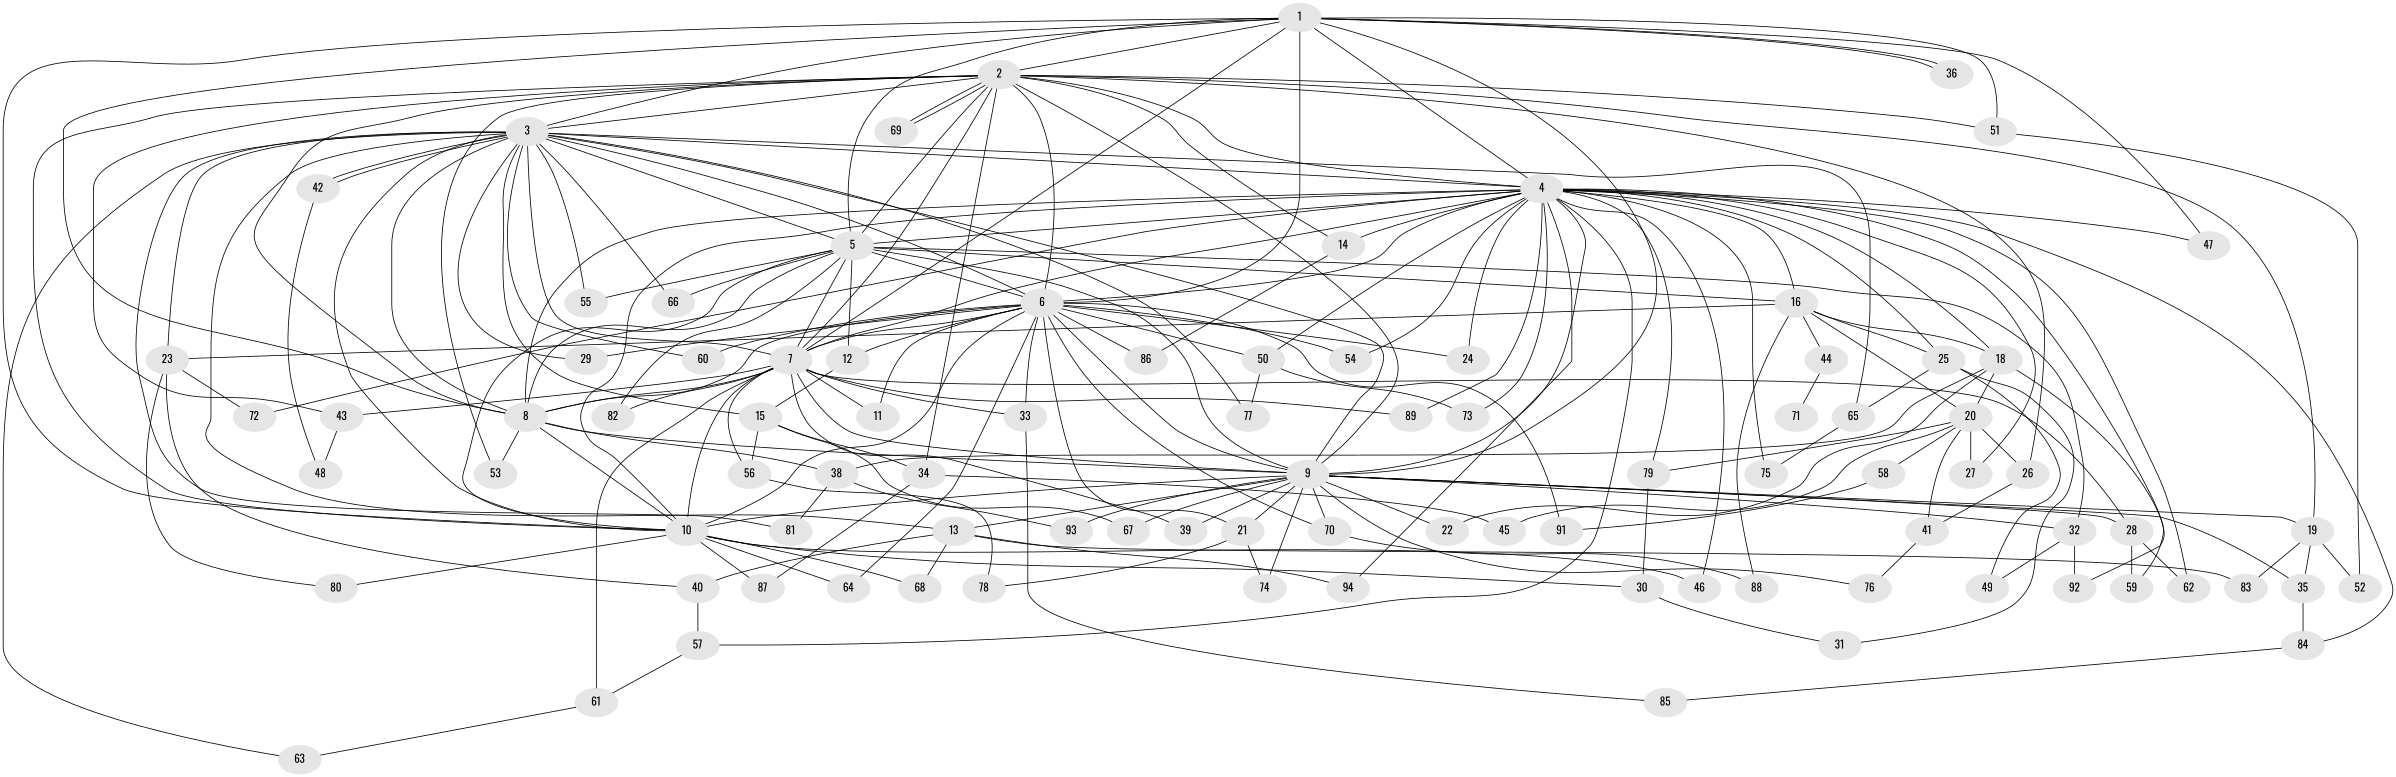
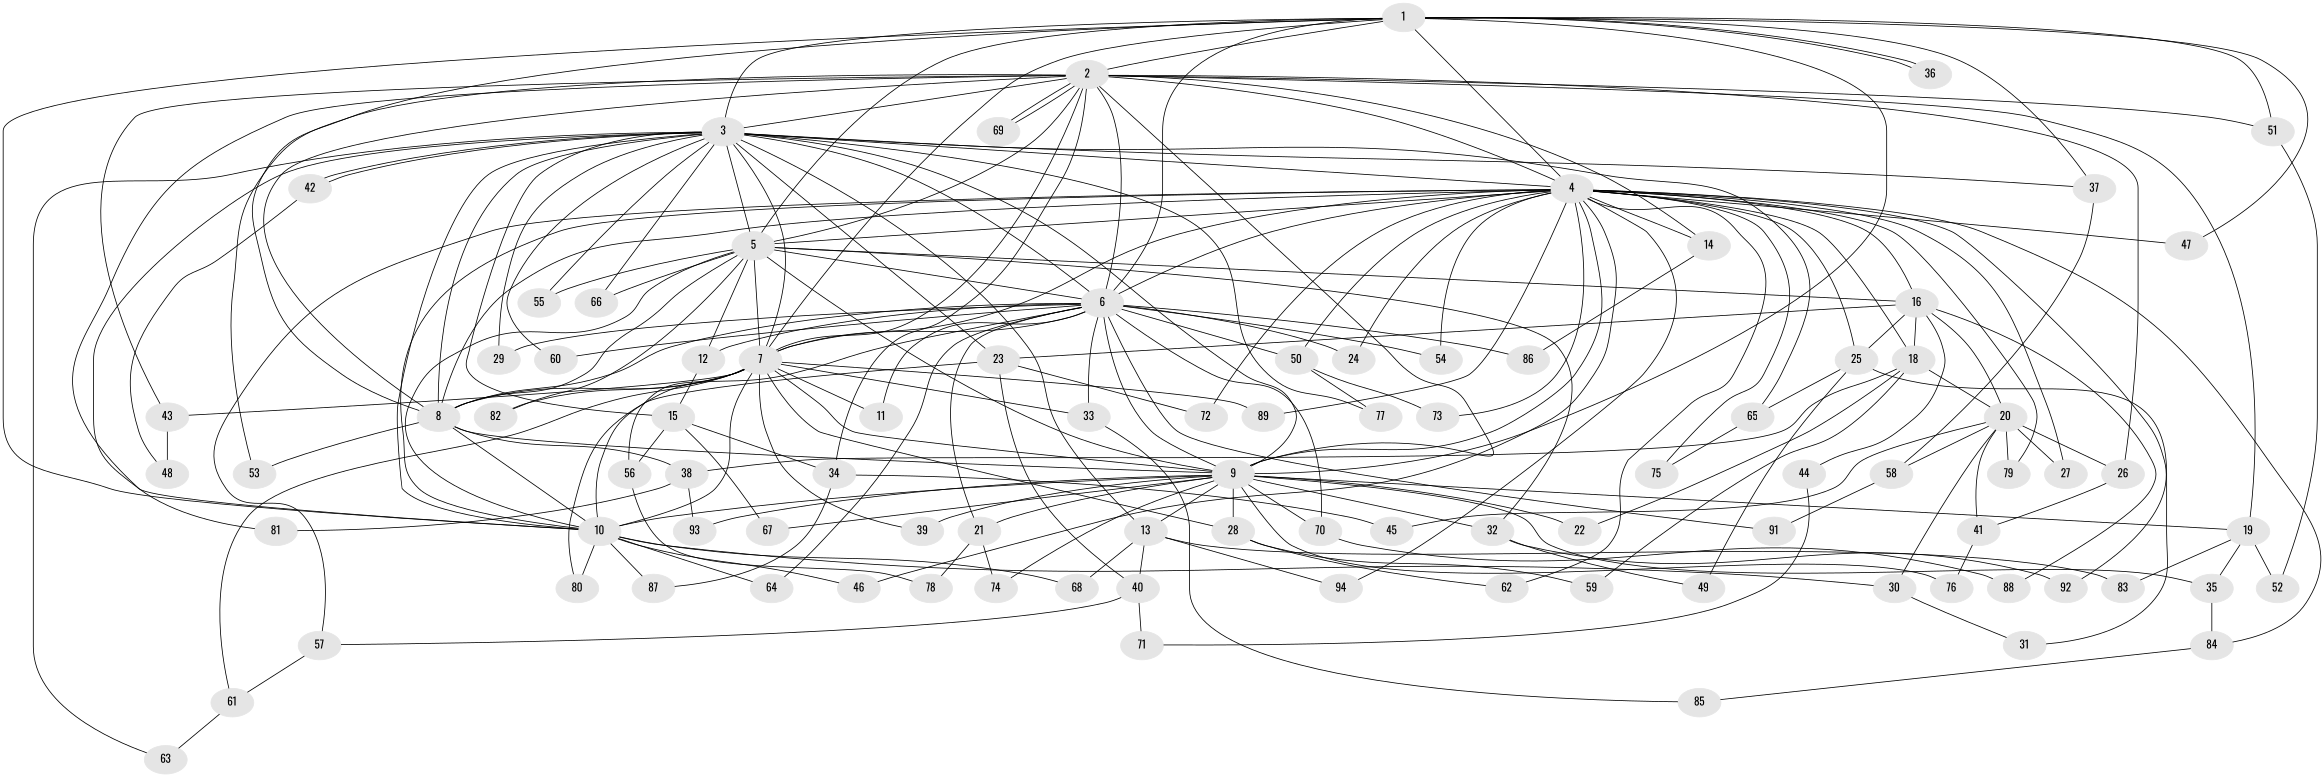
node "37": added
edge "79" -- "30": now "20" -- "30"
edge "40" -- "71": added
